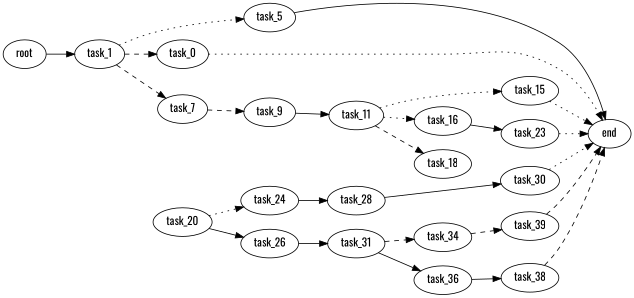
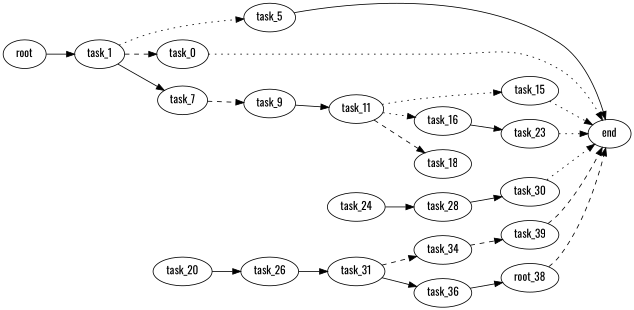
edge "task_1" -> "task_7": style dashed -> solid
edge "task_20" -> "task_24": removed
node "task_38": label "task_38" -> "root_38"
